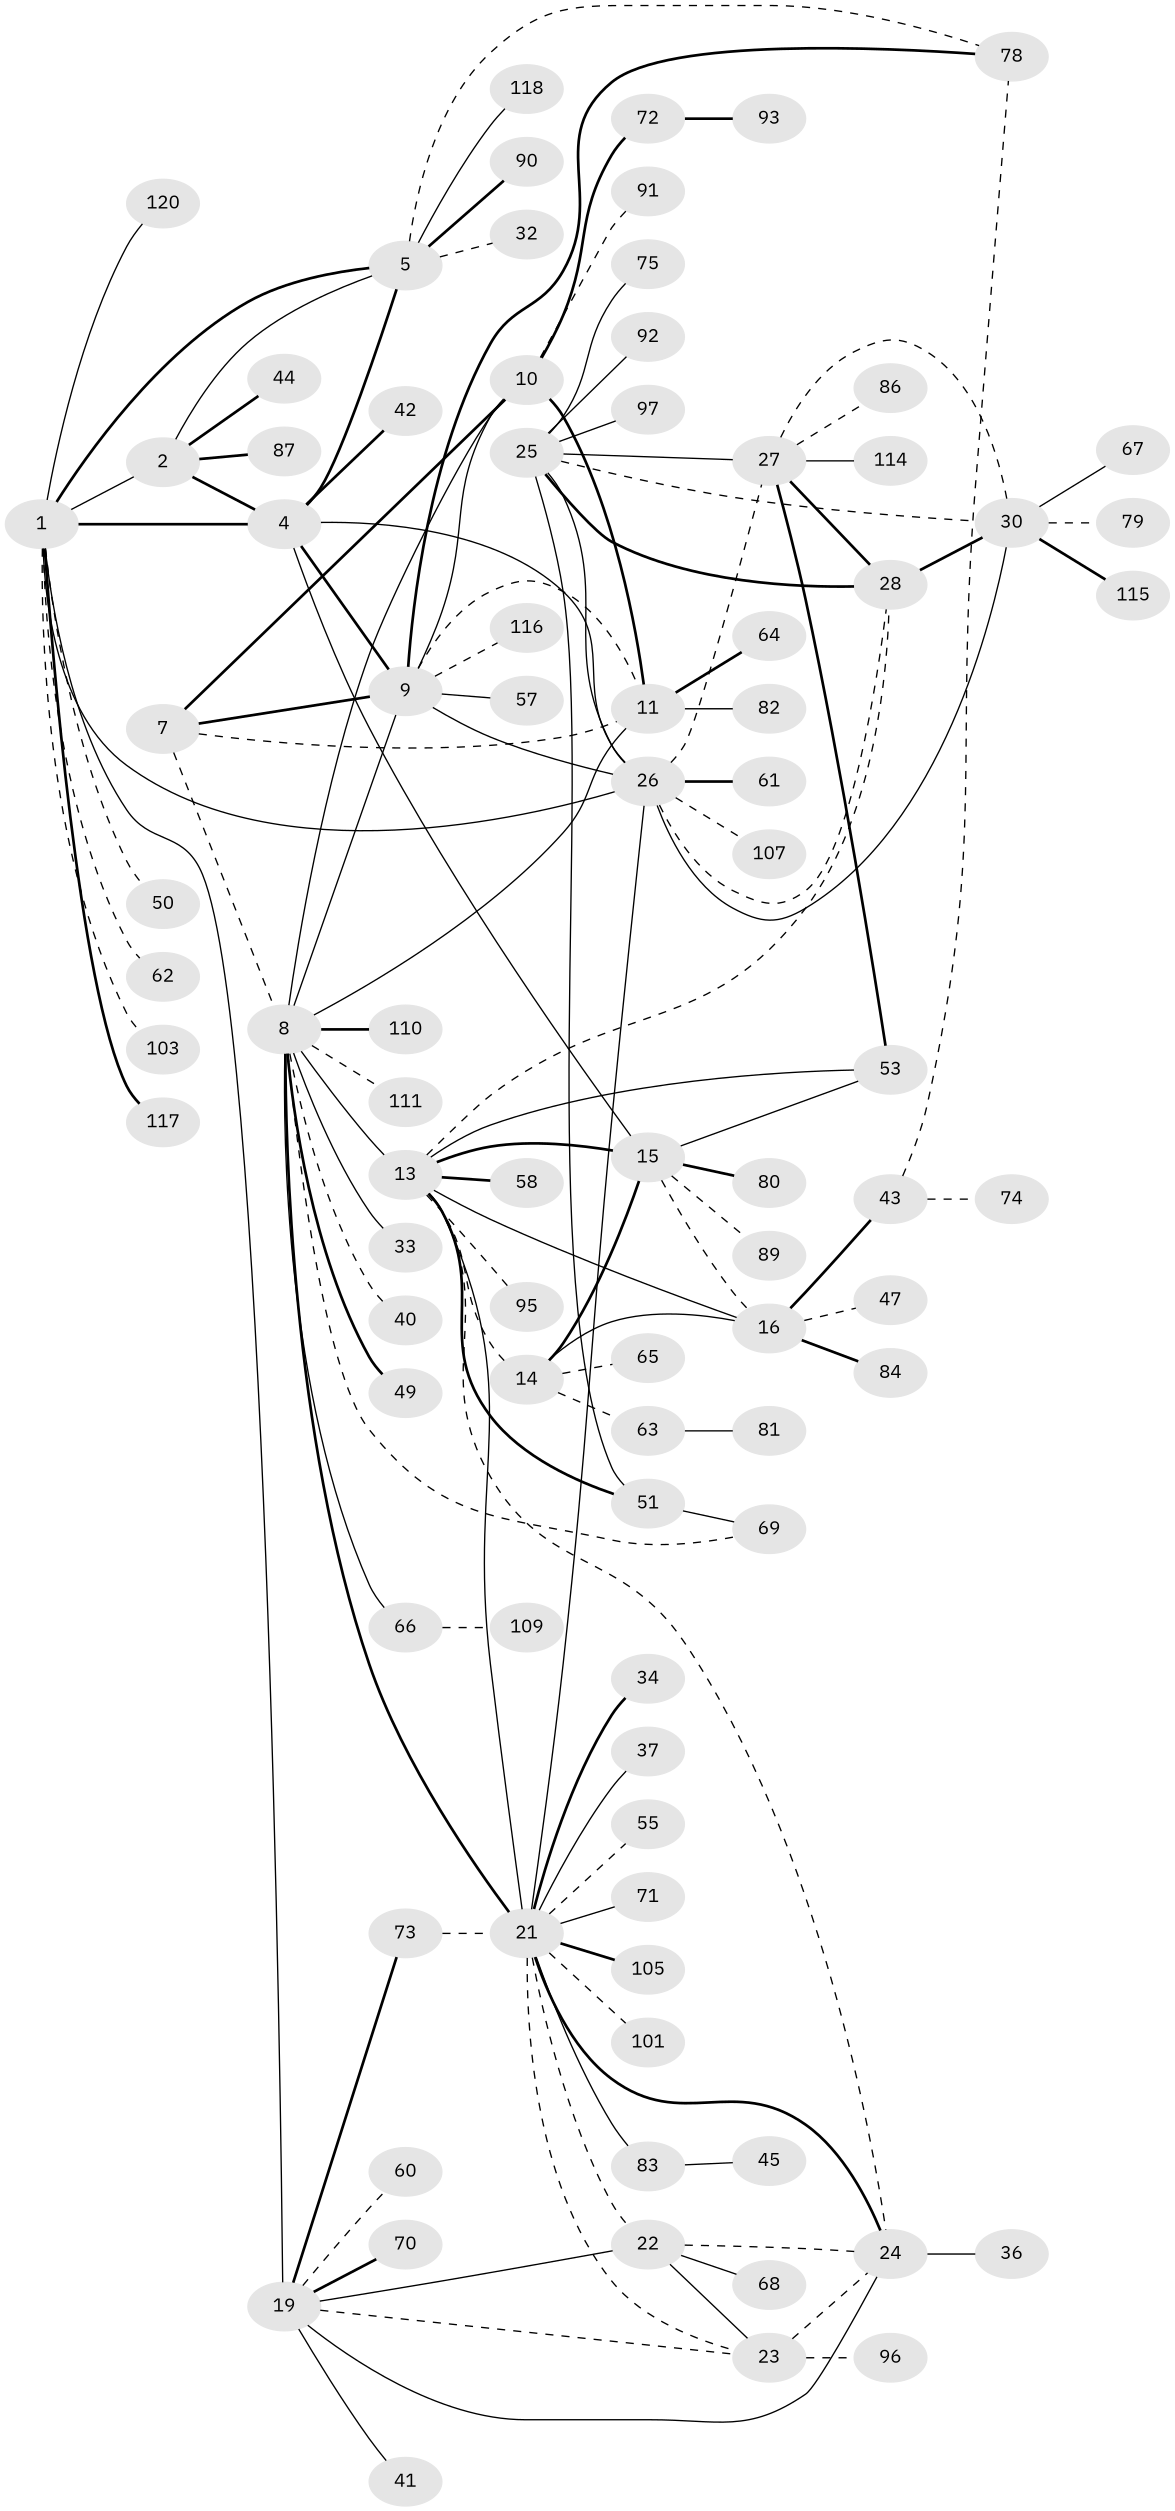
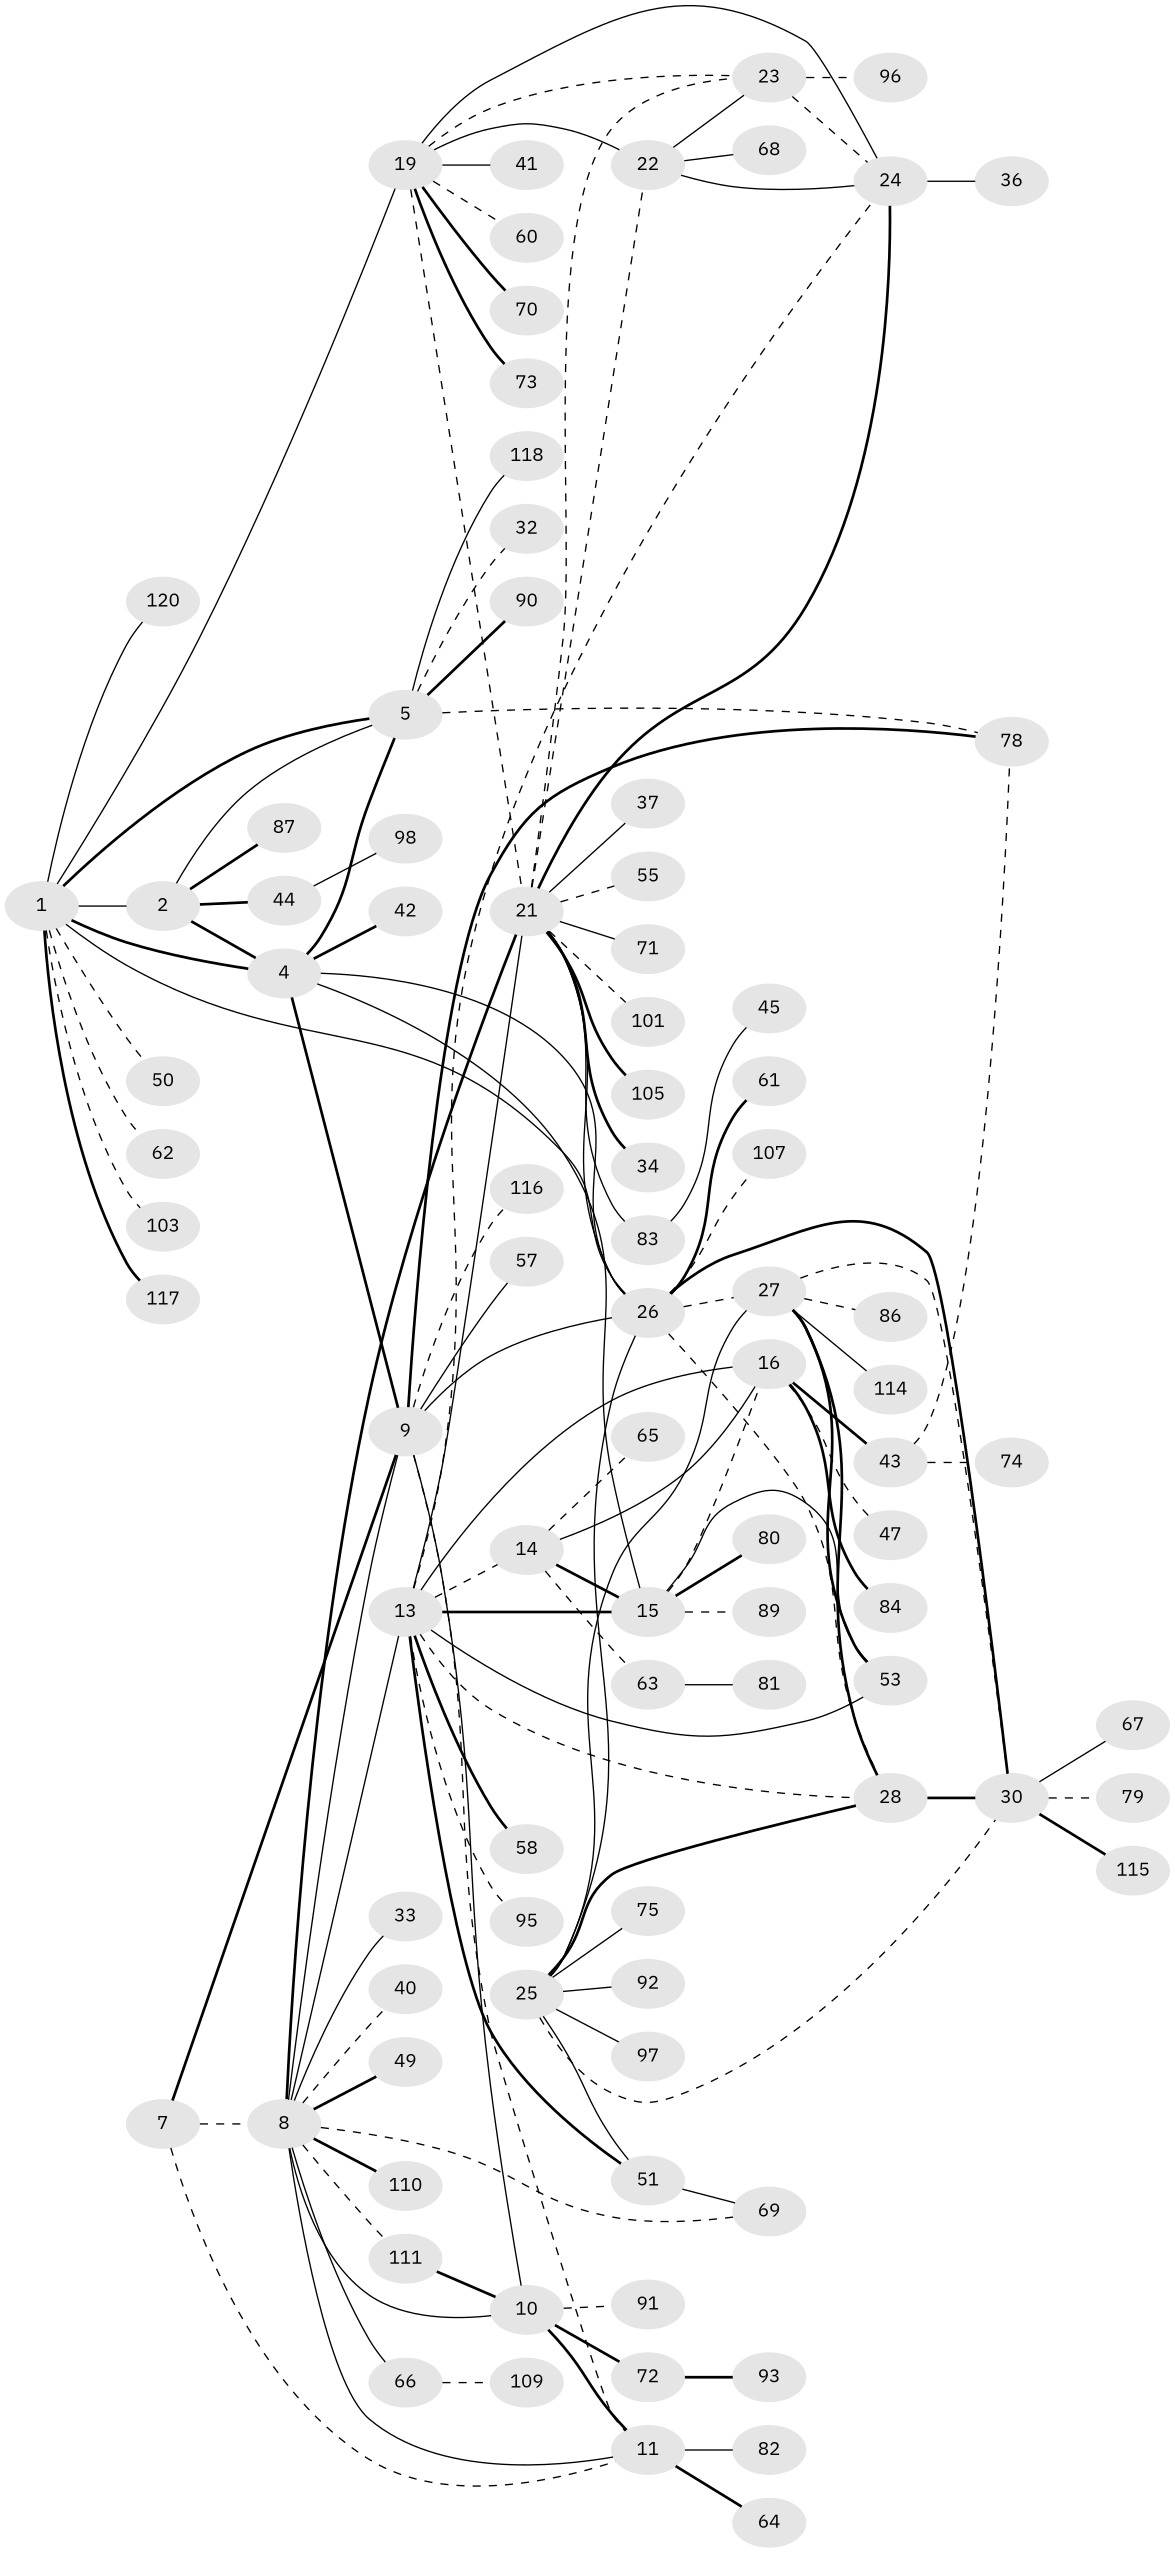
edge "10" -- "7": now "10" -- "111"
edge "30" -- "26": style solid -> bold
node "98": added
edge "73" -- "21": now "19" -- "21"
edge "22" -- "24": style dashed -> solid
